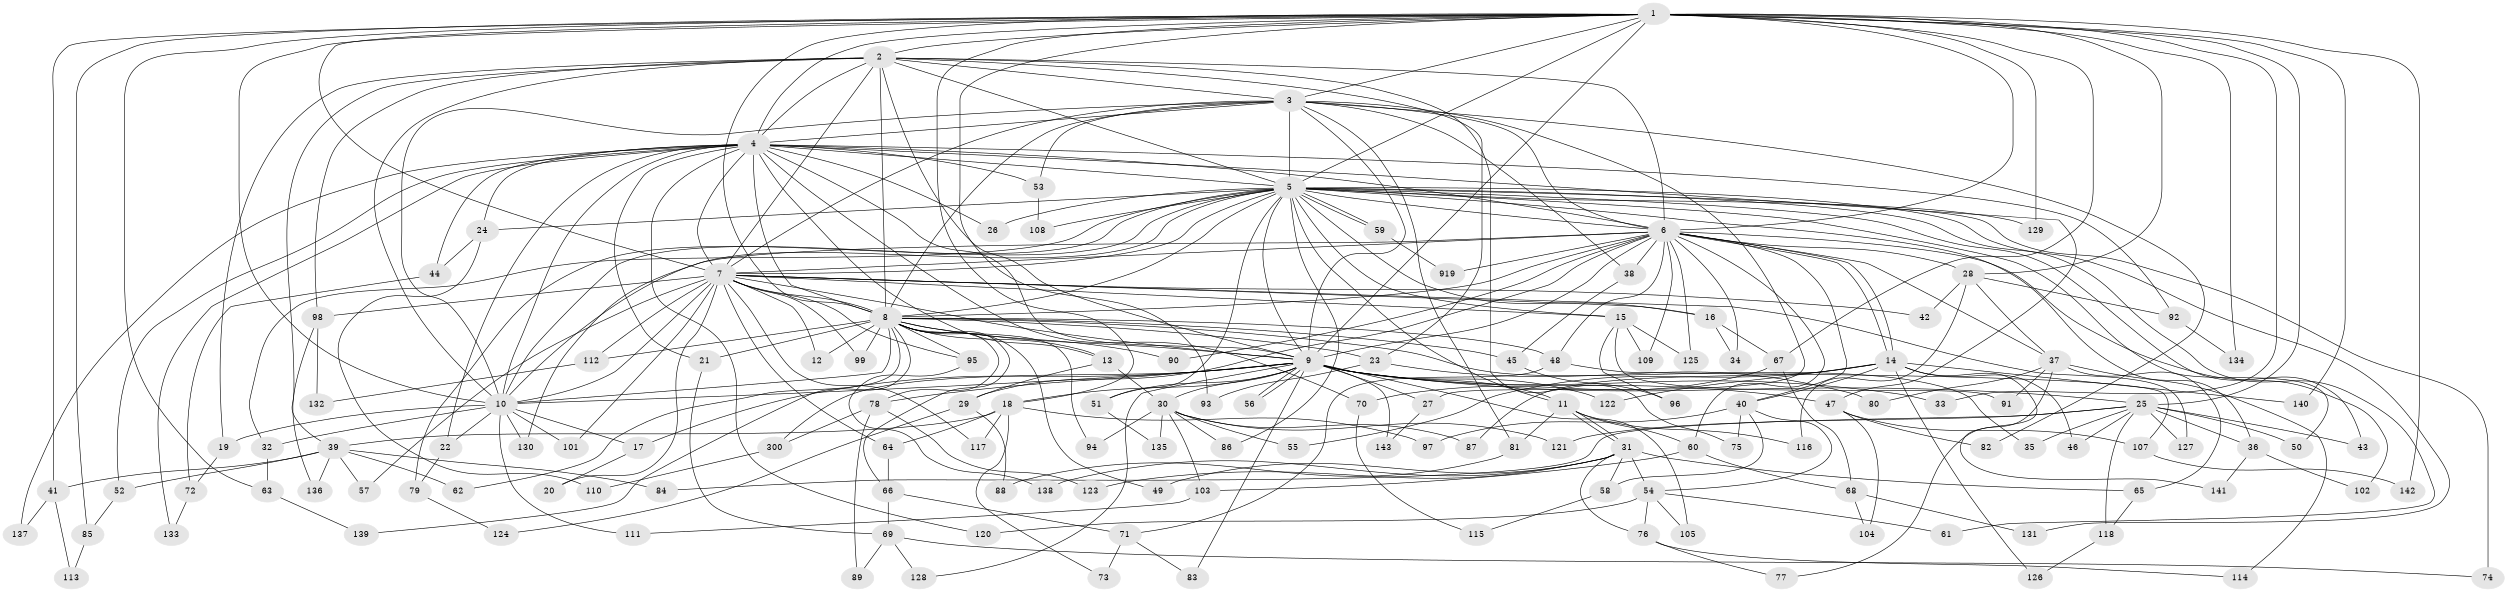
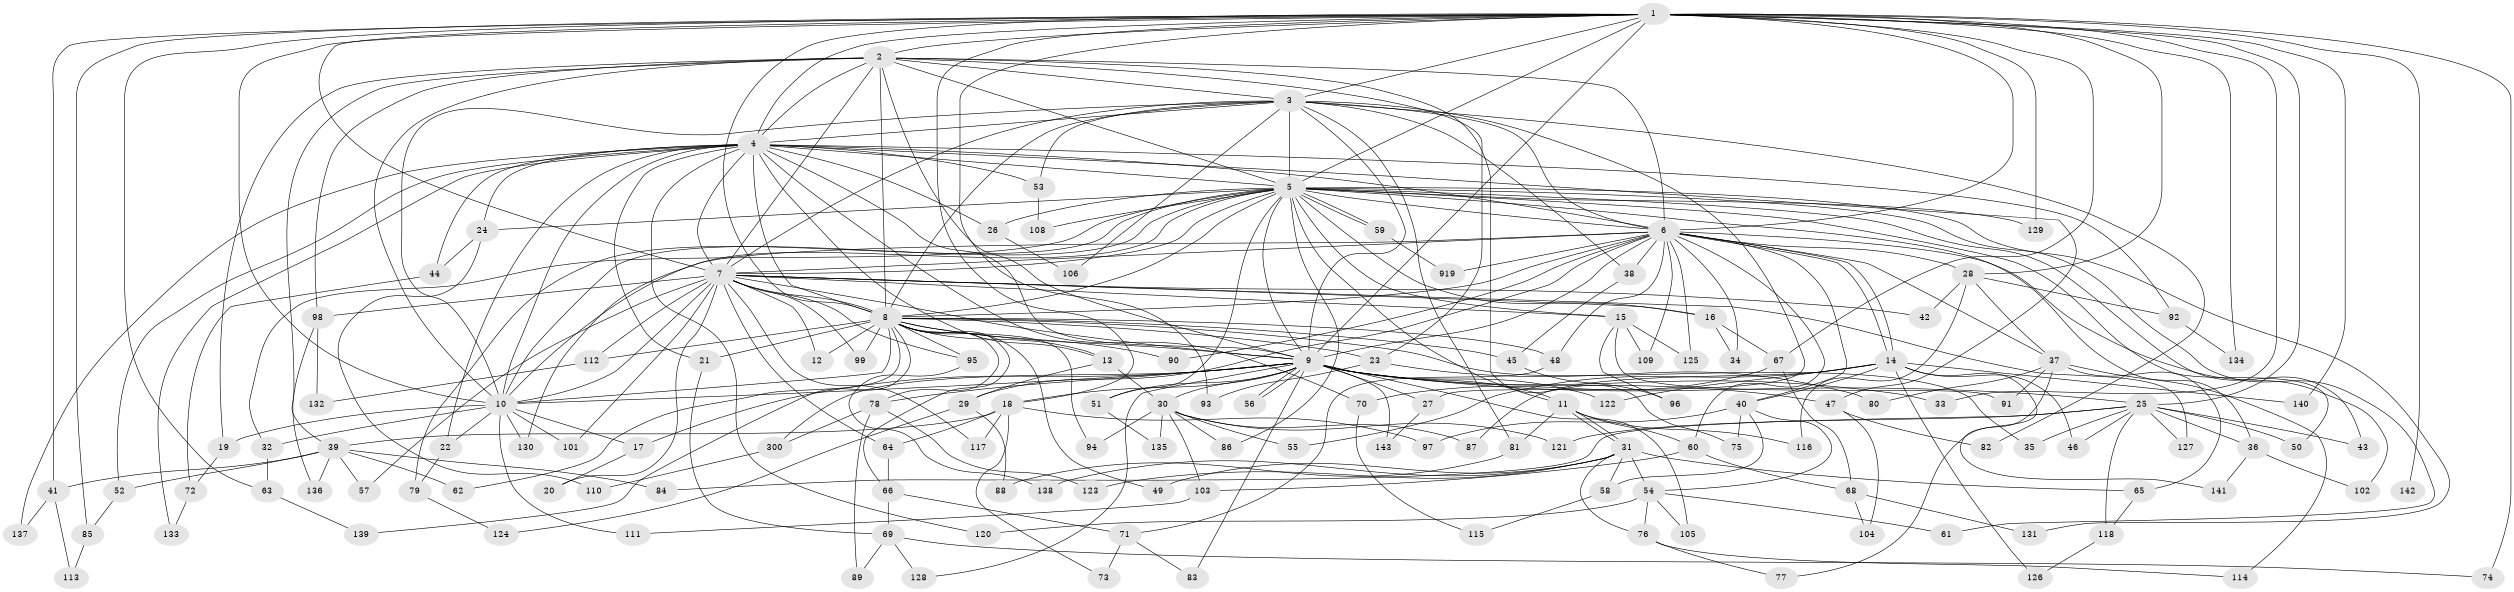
edge "5" -- "74": now "1" -- "74"
node "106": added
node "107": removed
